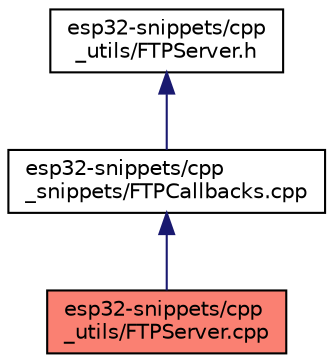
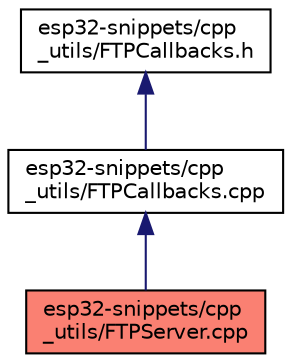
node "esp32-snippets/cpp _utils/FTPServer.h": label "esp32-snippets/cpp _utils/FTPServer.h" -> "esp32-snippets/cpp _utils/FTPCallbacks.h"
node "esp32-snippets/cpp _snippets/FTPCallbacks.cpp": label "esp32-snippets/cpp _snippets/FTPCallbacks.cpp" -> "esp32-snippets/cpp _utils/FTPCallbacks.cpp"
